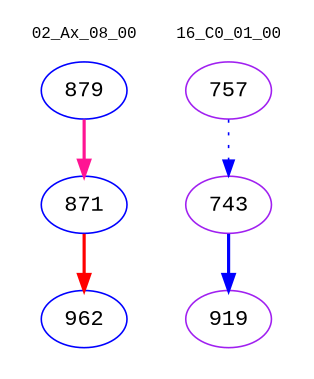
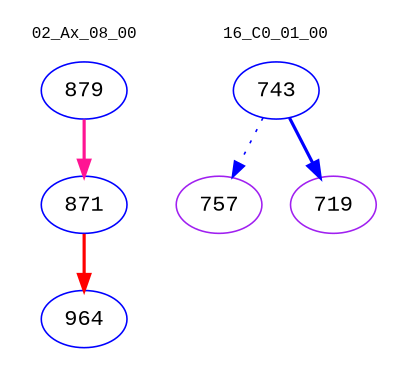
edge "757" -> "743": reversed
node "743": color purple -> blue
node "962": label "962" -> "964"
node "919": label "919" -> "719"
